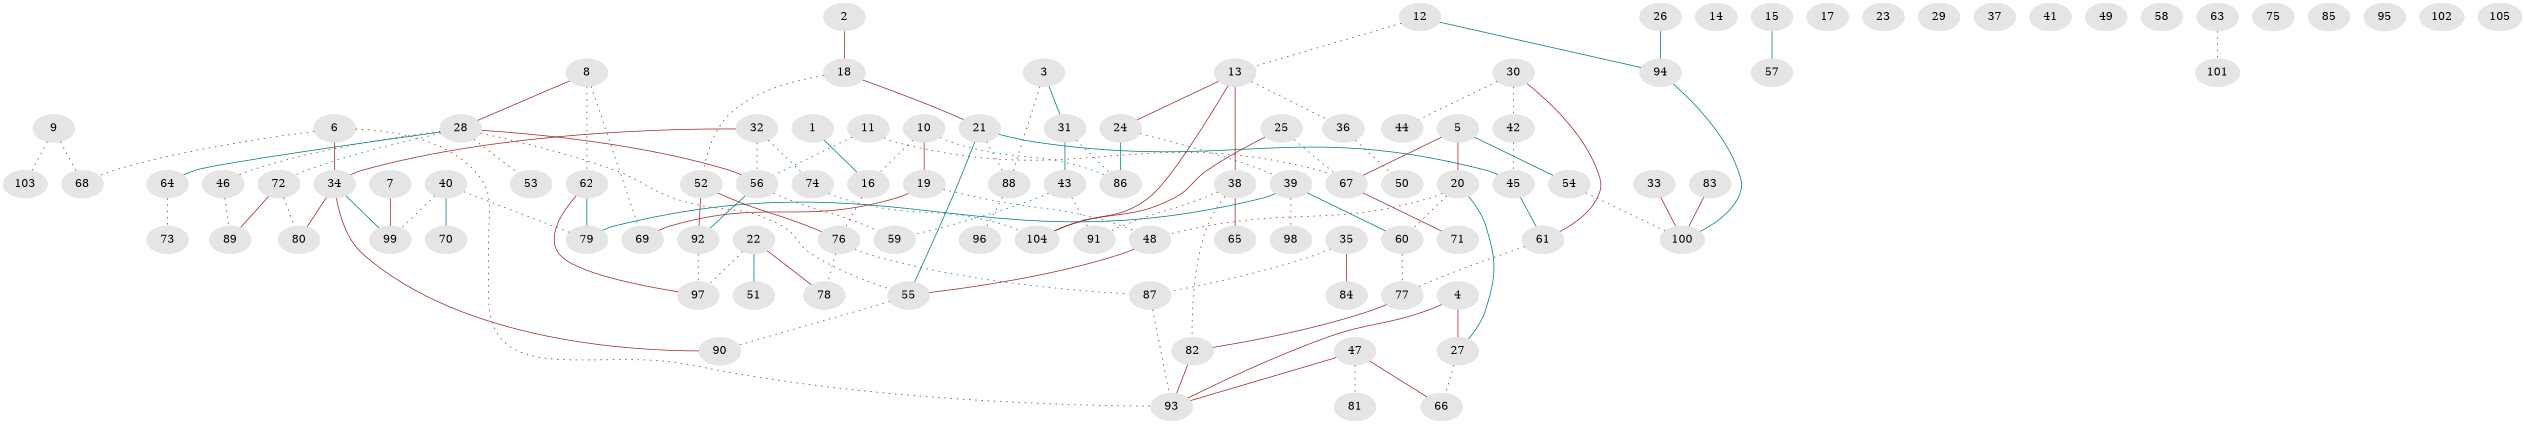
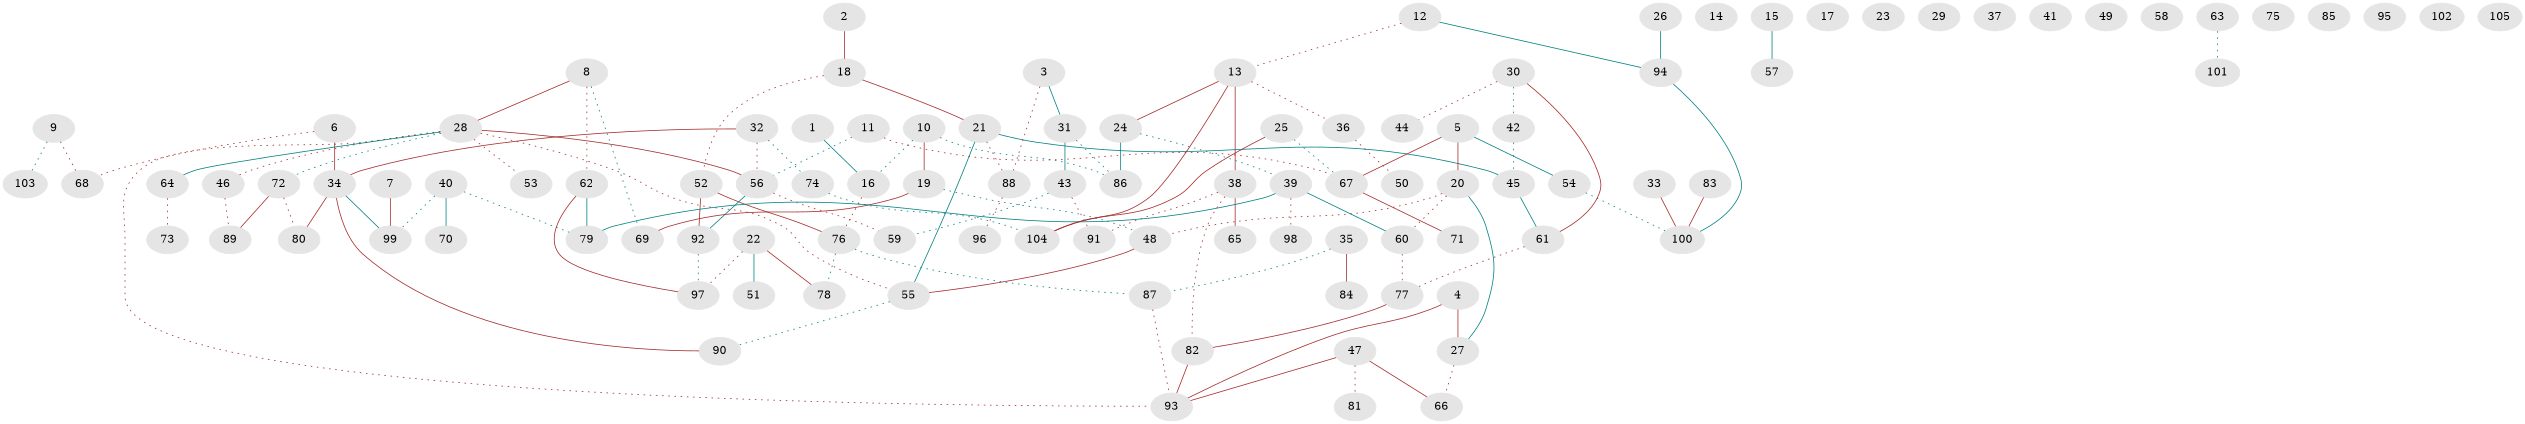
edge "6" -- "93": now "28" -- "93"
